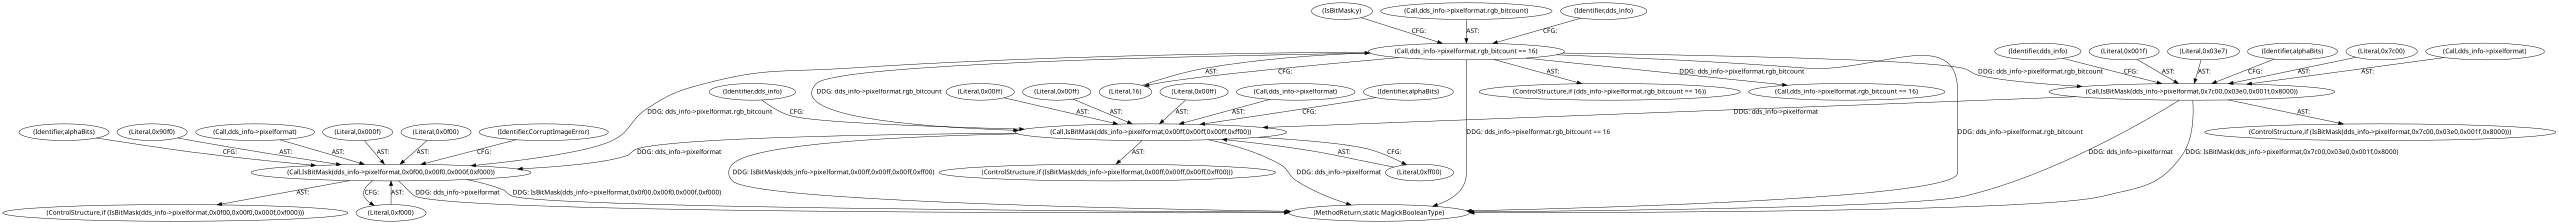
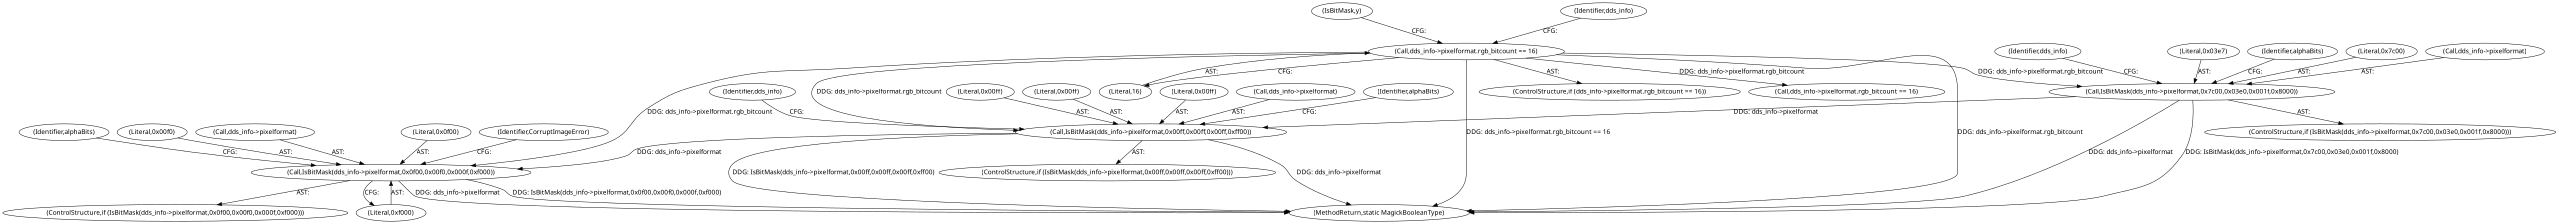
node "(Call,dds_info->pixelformat.rgb_bitcount)": removed
node "(Literal,0x001f)": removed
node "(Literal,0x90f0)": label "(Literal,0x90f0)" -> "(Literal,0x00f0)"
node "(Literal,0x000f)": removed
node "(Literal,0xff00)": removed
